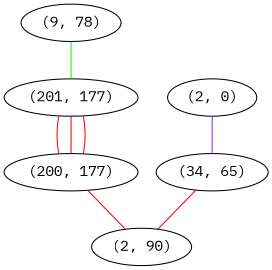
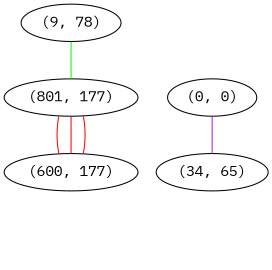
node "(201, 177)": label "(201, 177)" -> "(801, 177)"
node "(2, 0)": label "(2, 0)" -> "(0, 0)"
node "(200, 177)": label "(200, 177)" -> "(600, 177)"
node "(2, 90)": removed
